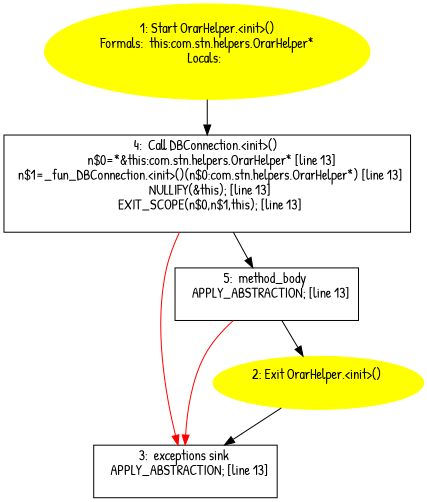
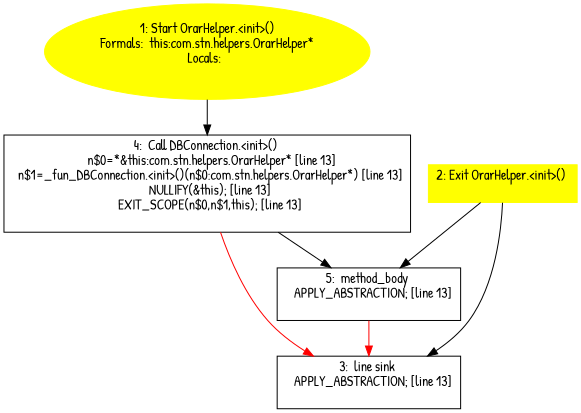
edge "5:  method_body APPLY_ABSTRACTION; [line 13]" -> "2: Exit OrarHelper.<init>()": reversed
node "2: Exit OrarHelper.<init>()": shape ellipse -> box
node "3:  exceptions sink APPLY_ABSTRACTION; [line 13]": label "3:  exceptions sink APPLY_ABSTRACTION; [line 13]" -> "3:  line sink APPLY_ABSTRACTION; [line 13]"
